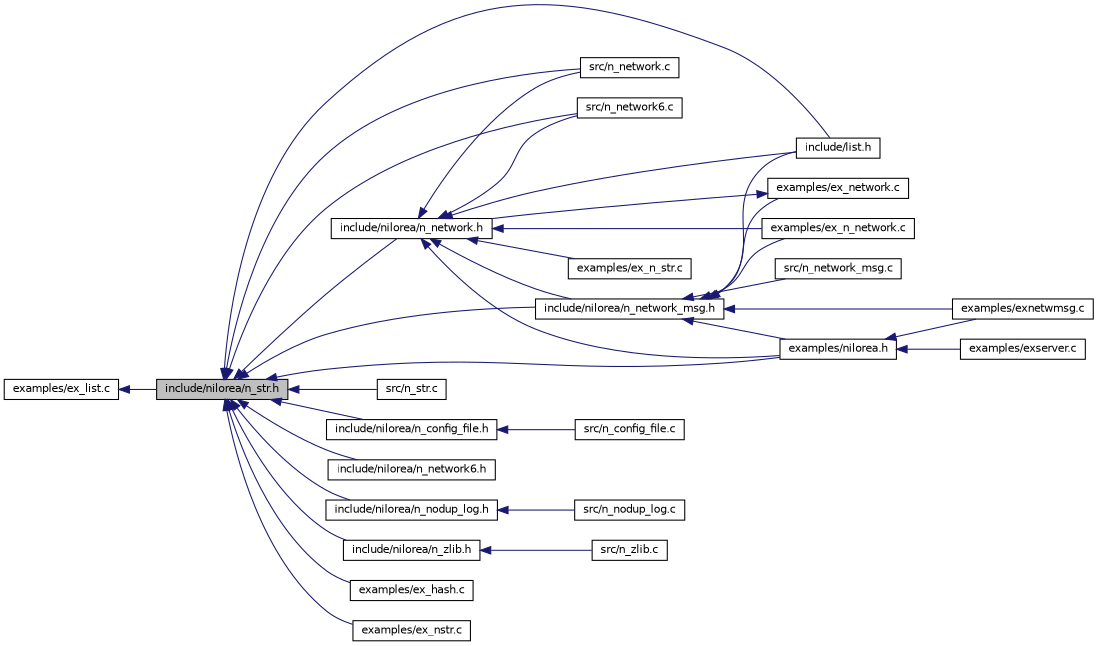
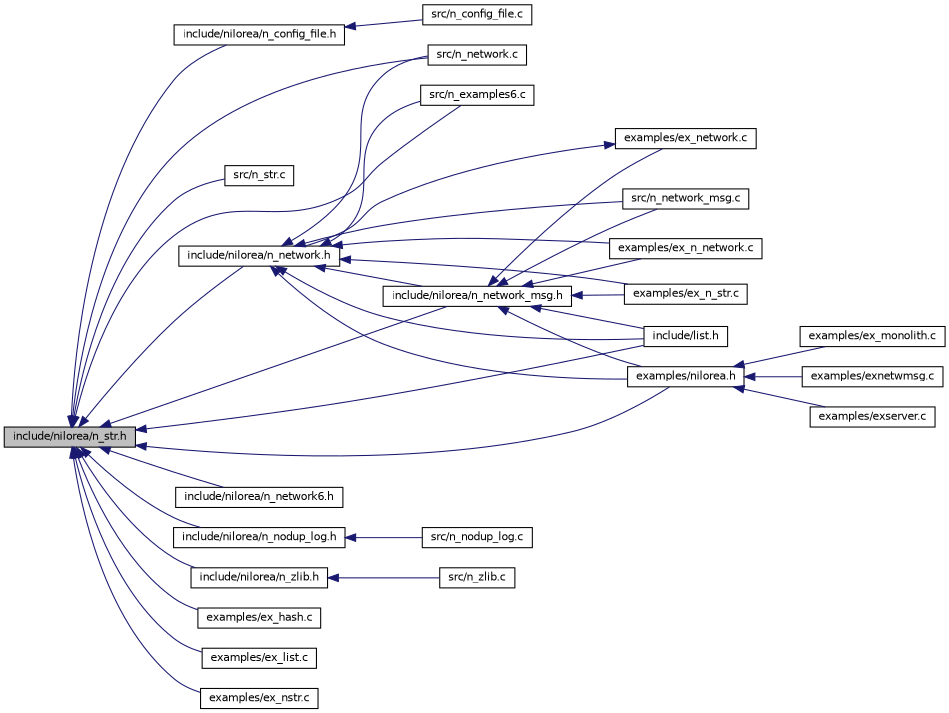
node "src/n_network6.c": label "src/n_network6.c" -> "src/n_examples6.c"
edge "src/n_network_msg.c" -> "include/nilorea/n_network.h": added
edge "examples/exnetwmsg.c" -> "include/nilorea/n_network_msg.h": now "examples/ex_n_str.c" -> "include/nilorea/n_network_msg.h"
node "examples/ex_monolith.c": added
edge "include/nilorea/n_str.h" -> "examples/ex_list.c": reversed
